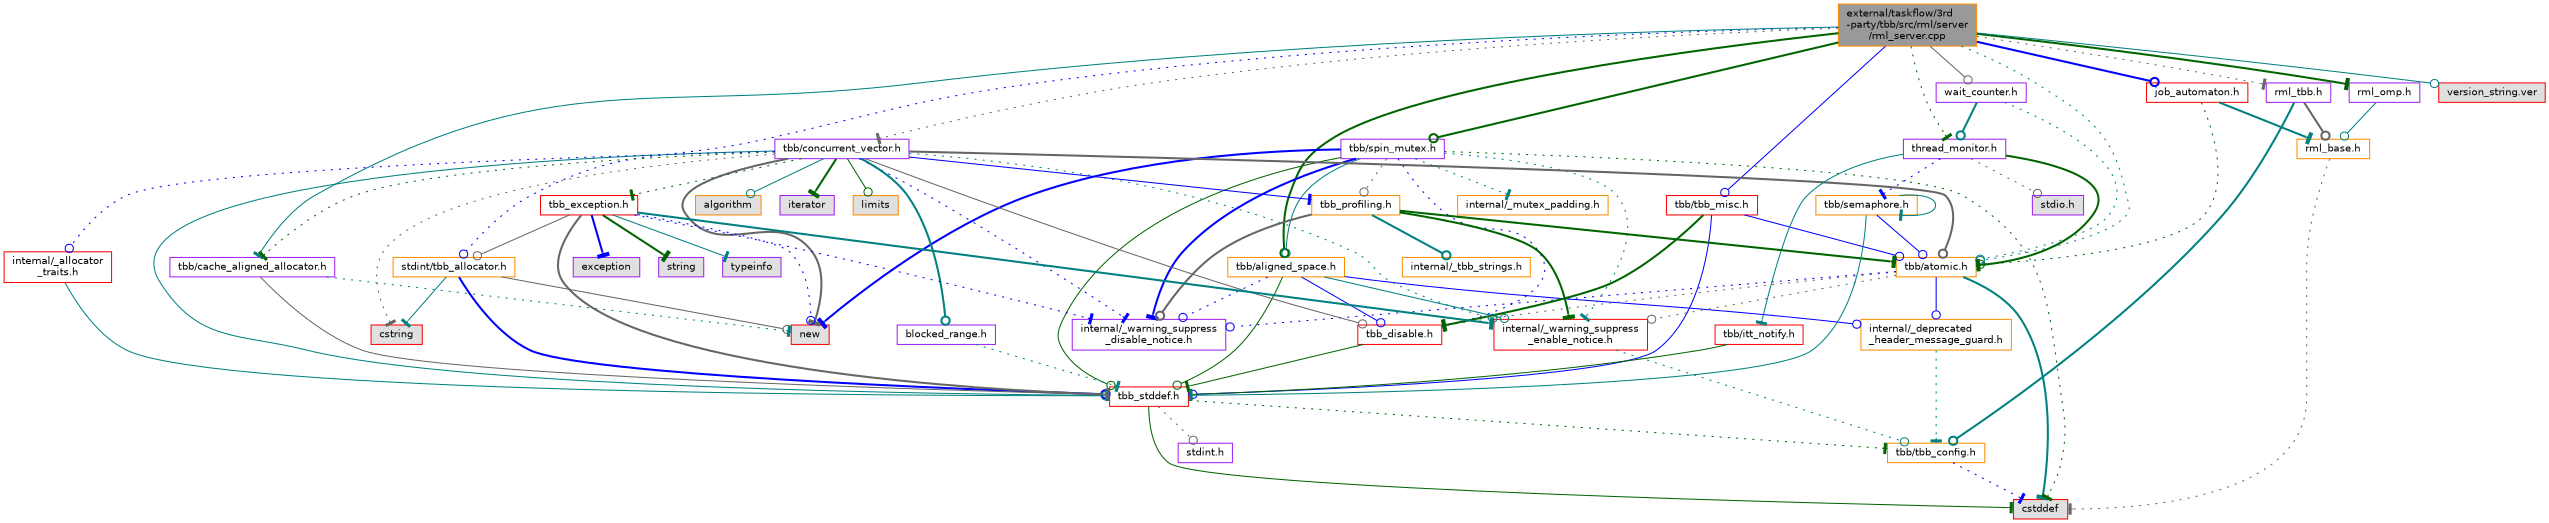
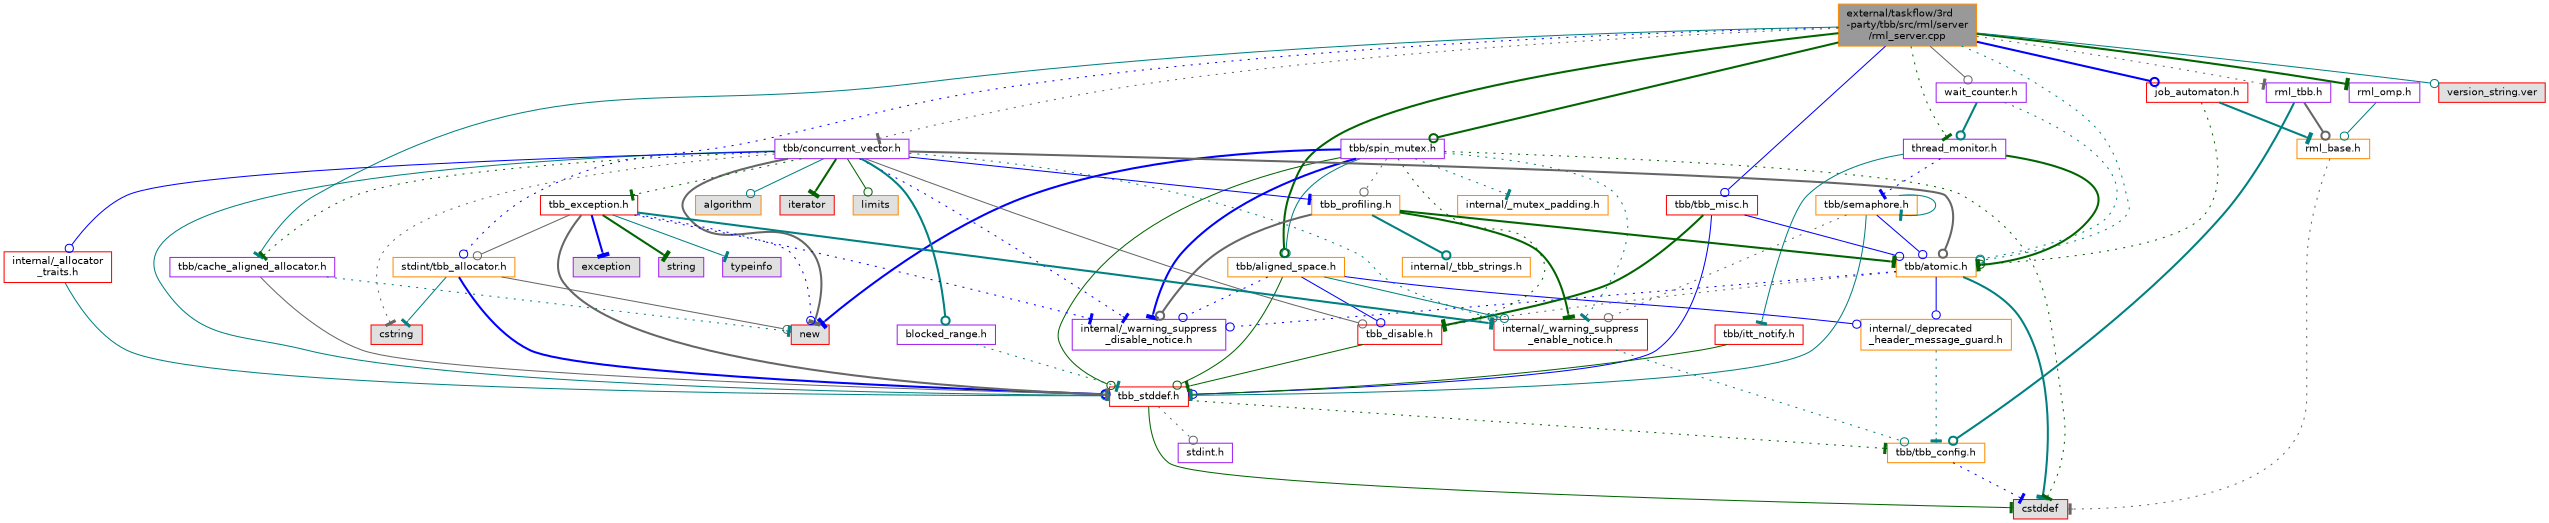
edge "tbb/concurrent_vector.h" -> "internal/_allocator _traits.h": style dotted -> solid
node "iterator": color purple -> red
node "stdio.h": removed
edge "tbb/spin_mutex.h" -> "tbb_disable.h": color blue -> darkgreen
edge "tbb/atomic.h" -> "internal/_warning_suppress _enable_notice.h": now "tbb/semaphore.h" -> "internal/_warning_suppress _enable_notice.h"
